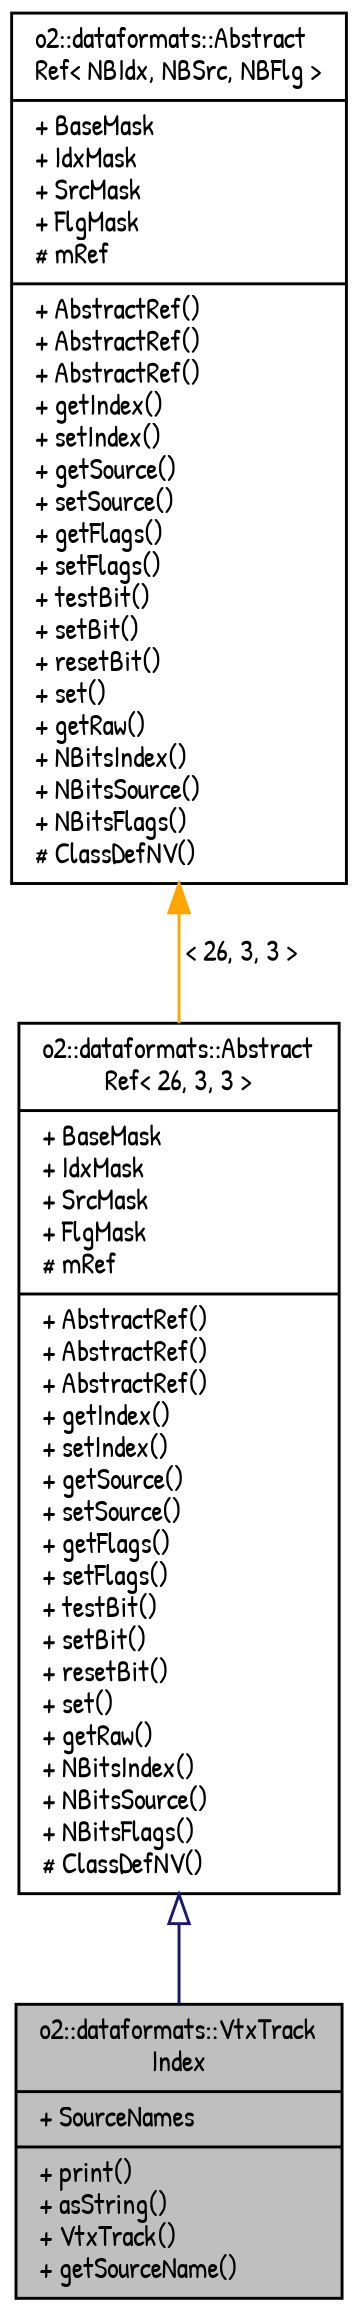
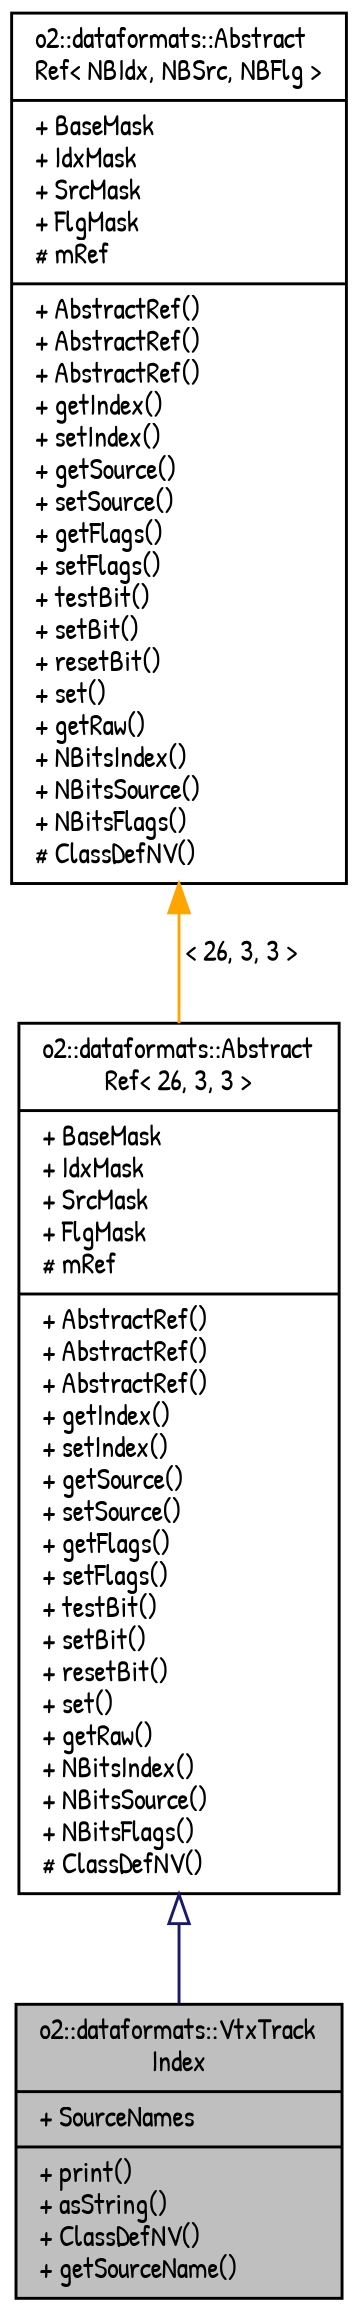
node "o2::dataformats::VtxTrack": text "+ VtxTrack()" -> "+ ClassDefNV()"
